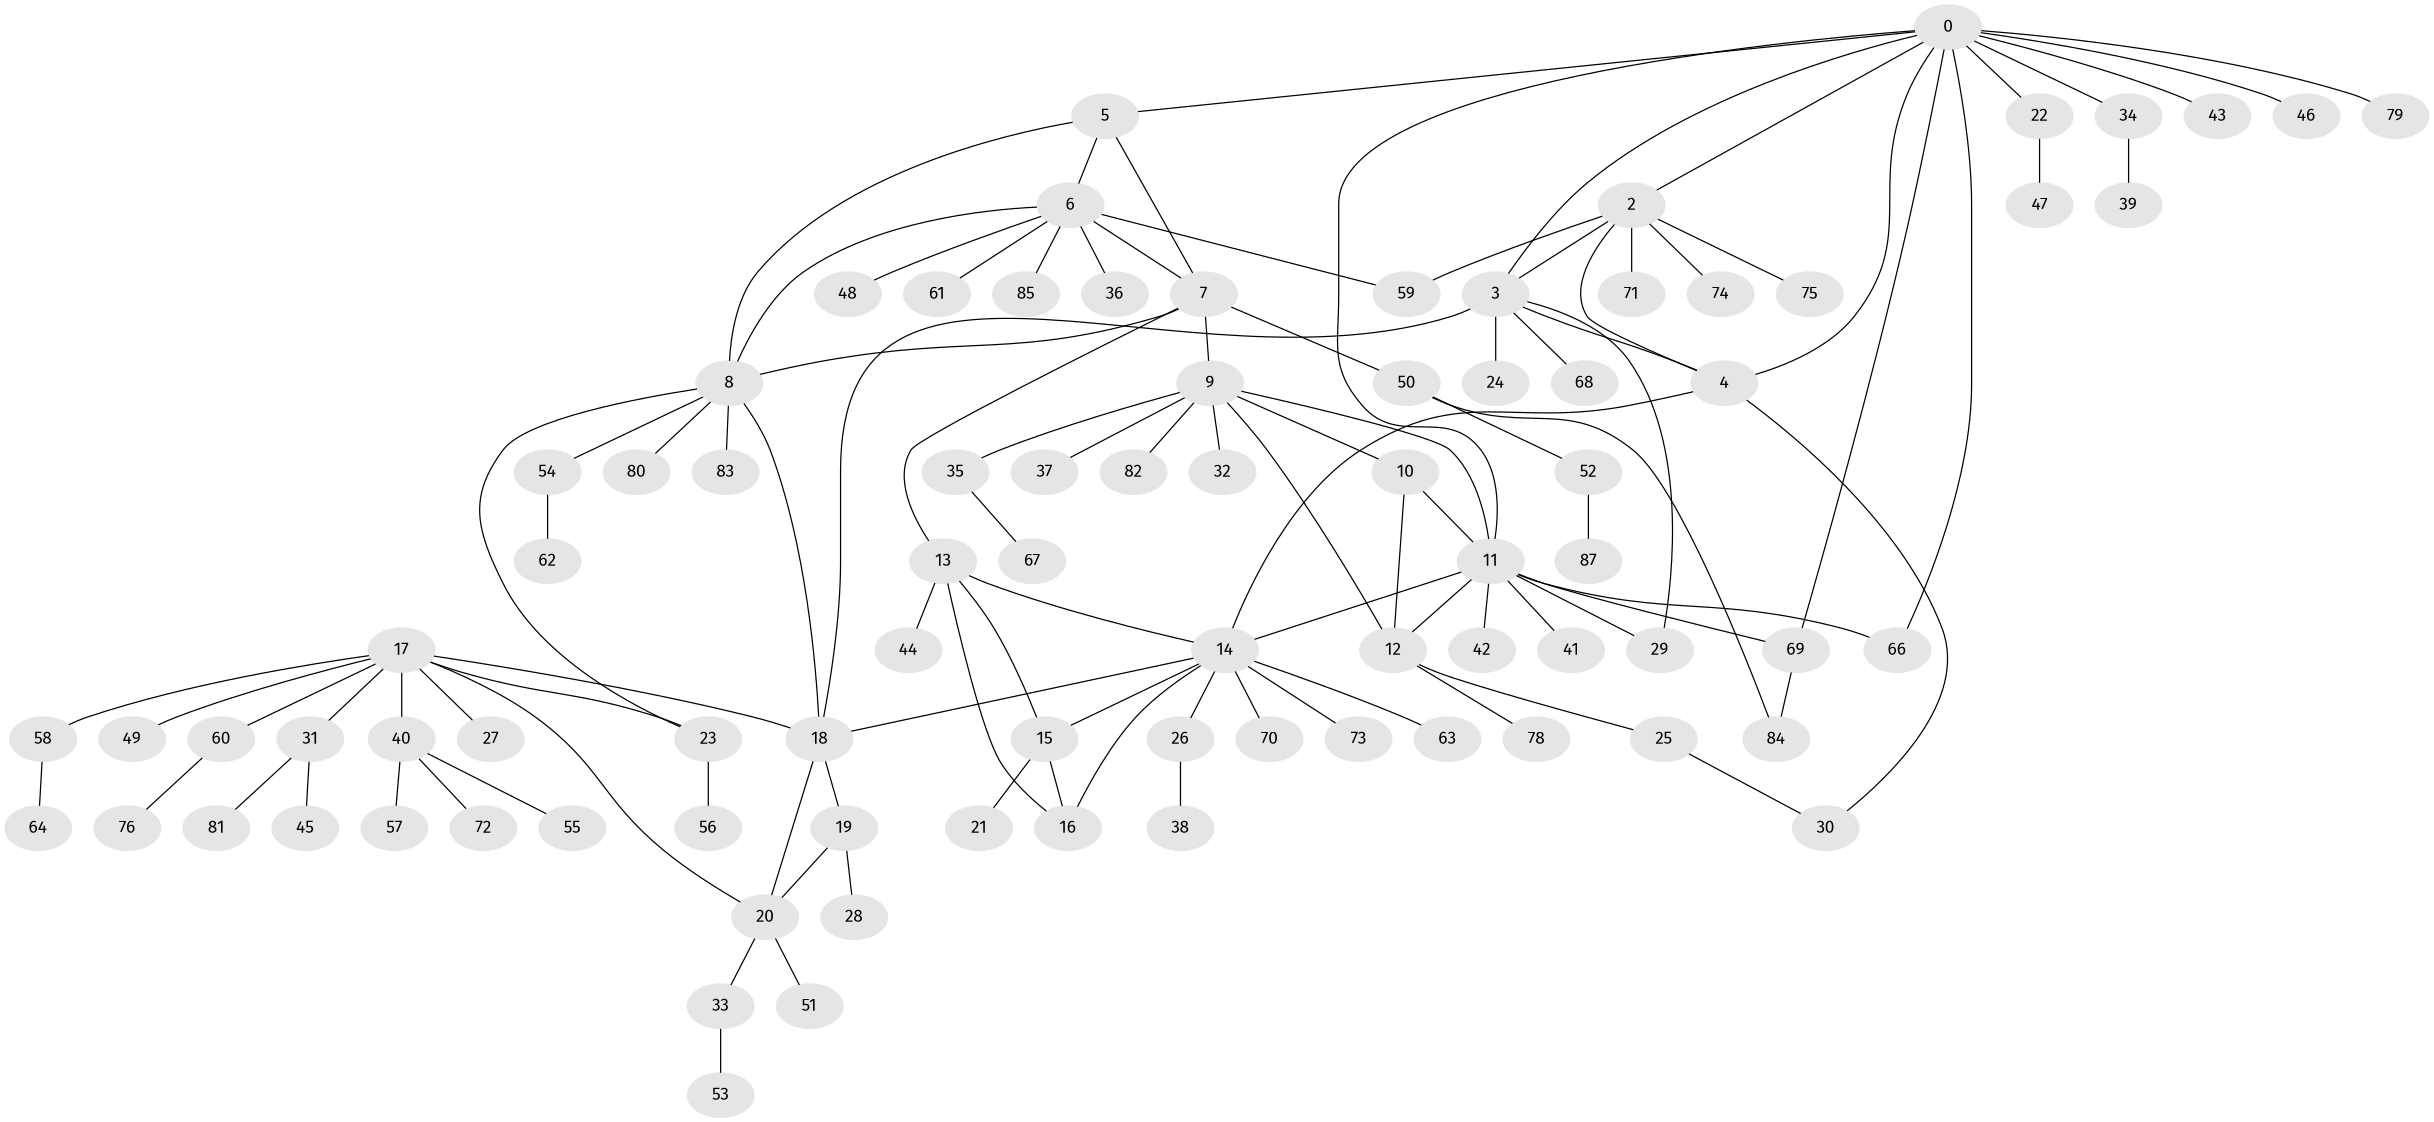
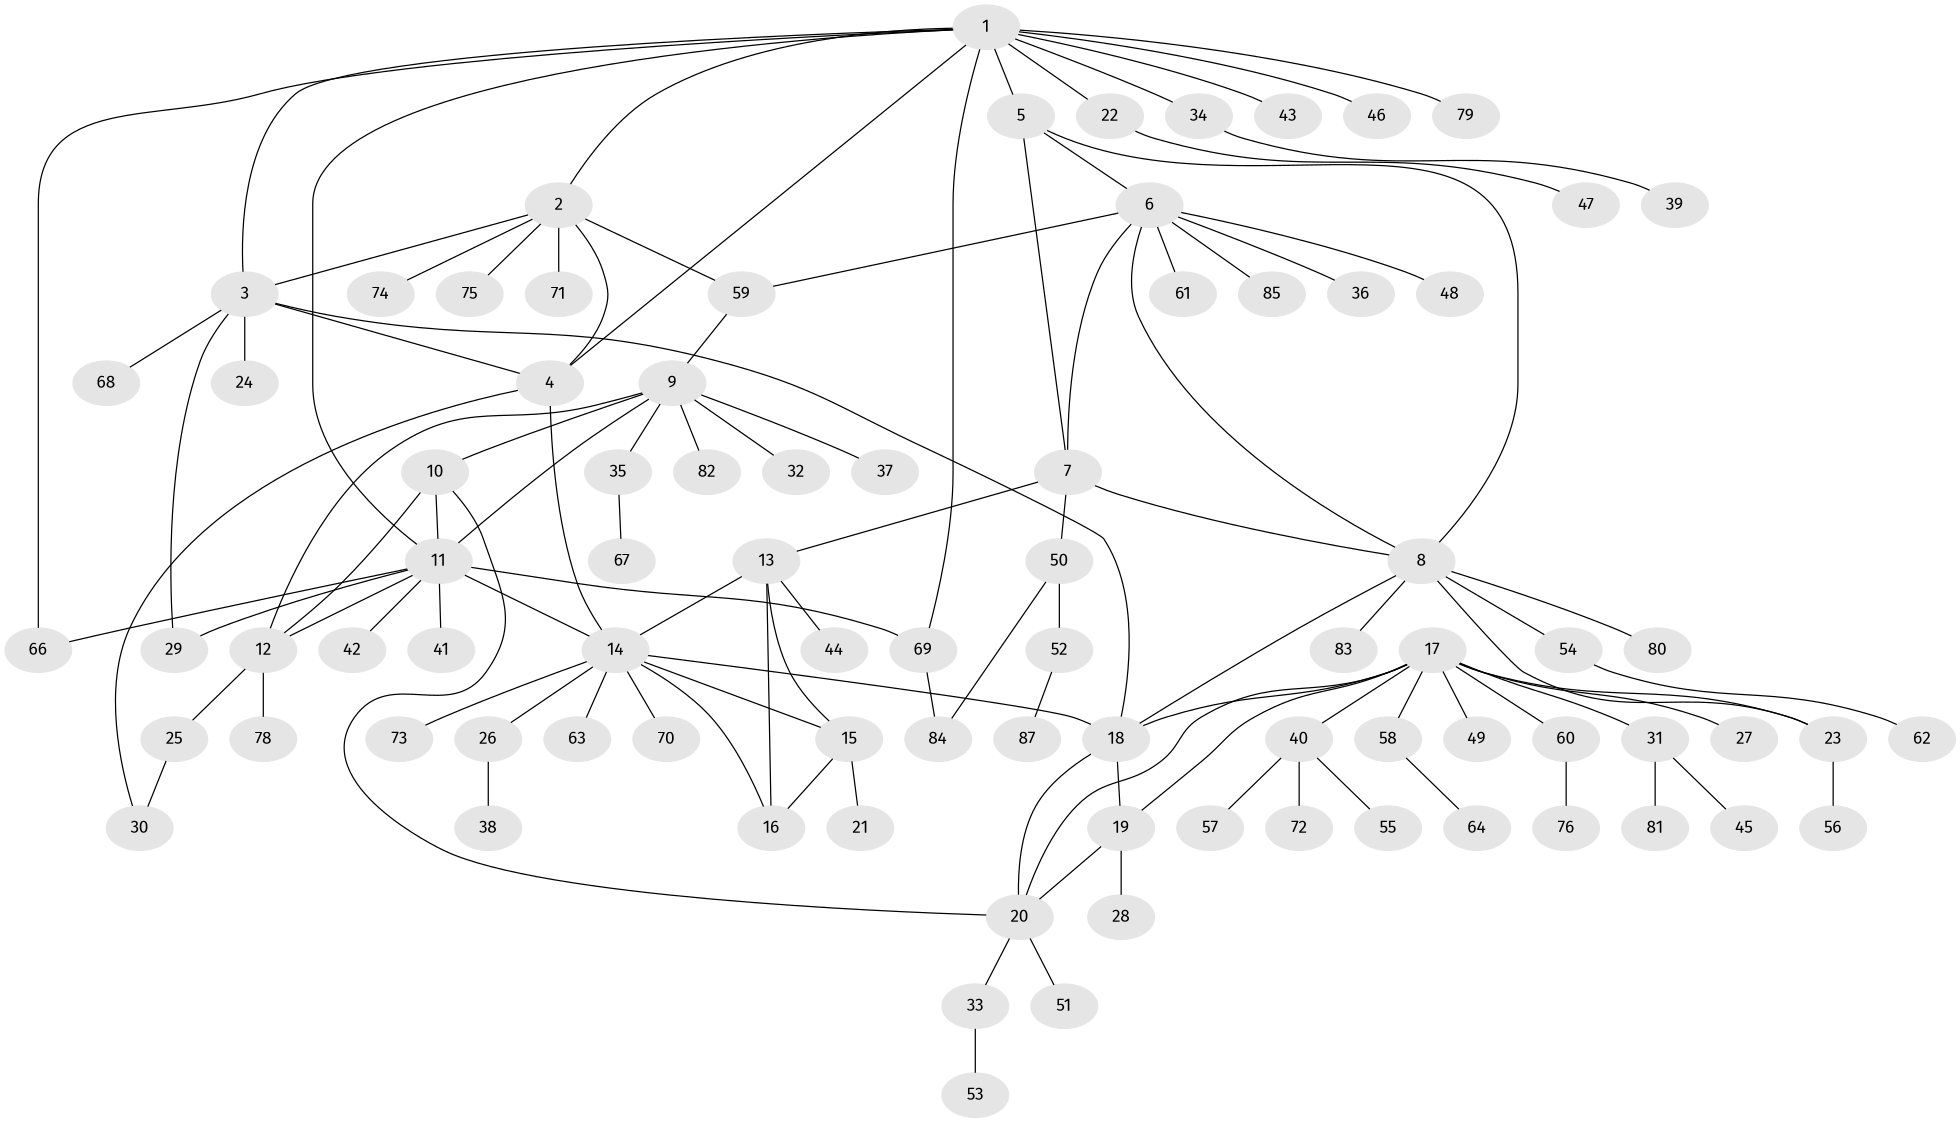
node "0": label "0" -> "1"
edge "7" -- "9": now "59" -- "9"
edge "17" -- "19": added
edge "10" -- "20": added
